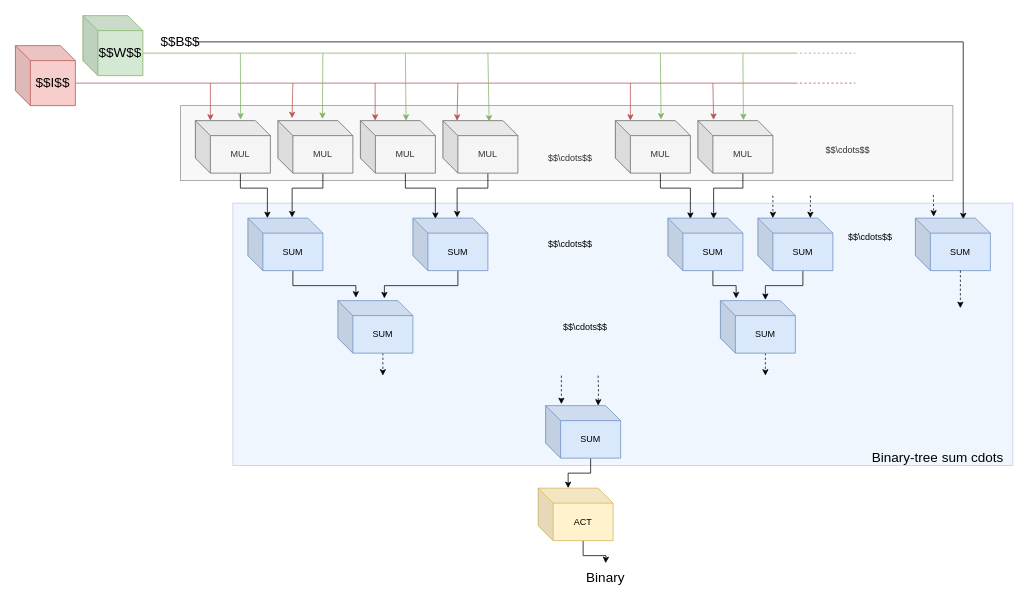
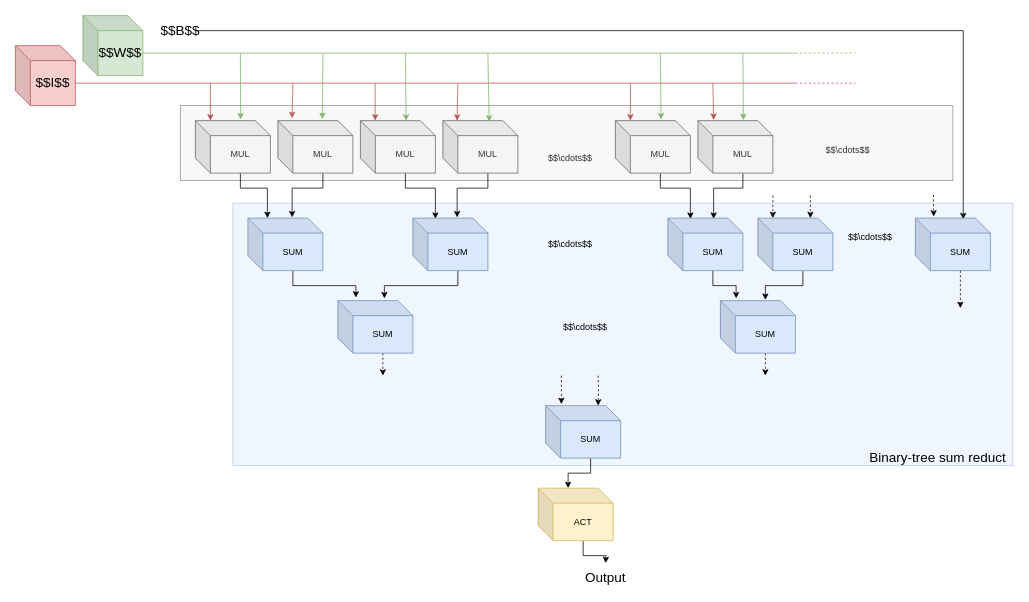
node "$$B$$": moved (180, 42) -> (180, 30)
node "Binary-tree sum cdots": label "Binary-tree sum cdots" -> "Binary-tree sum reduct"
node "Binary": label "Binary" -> "Output"
